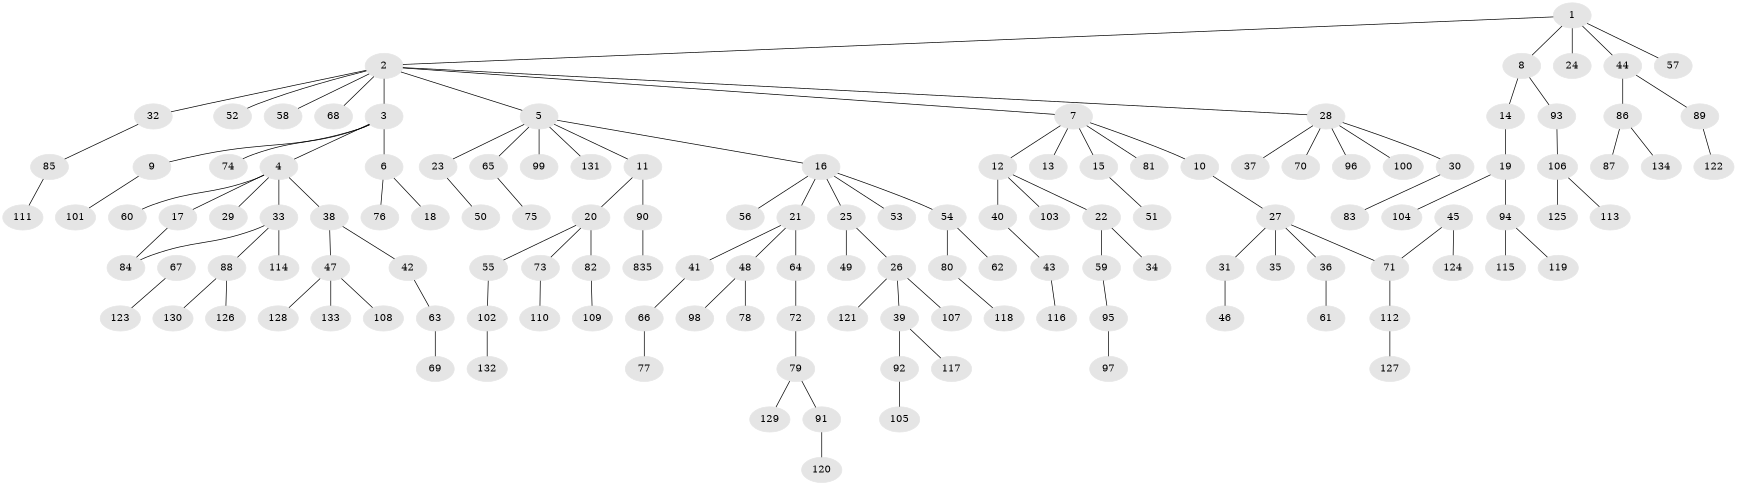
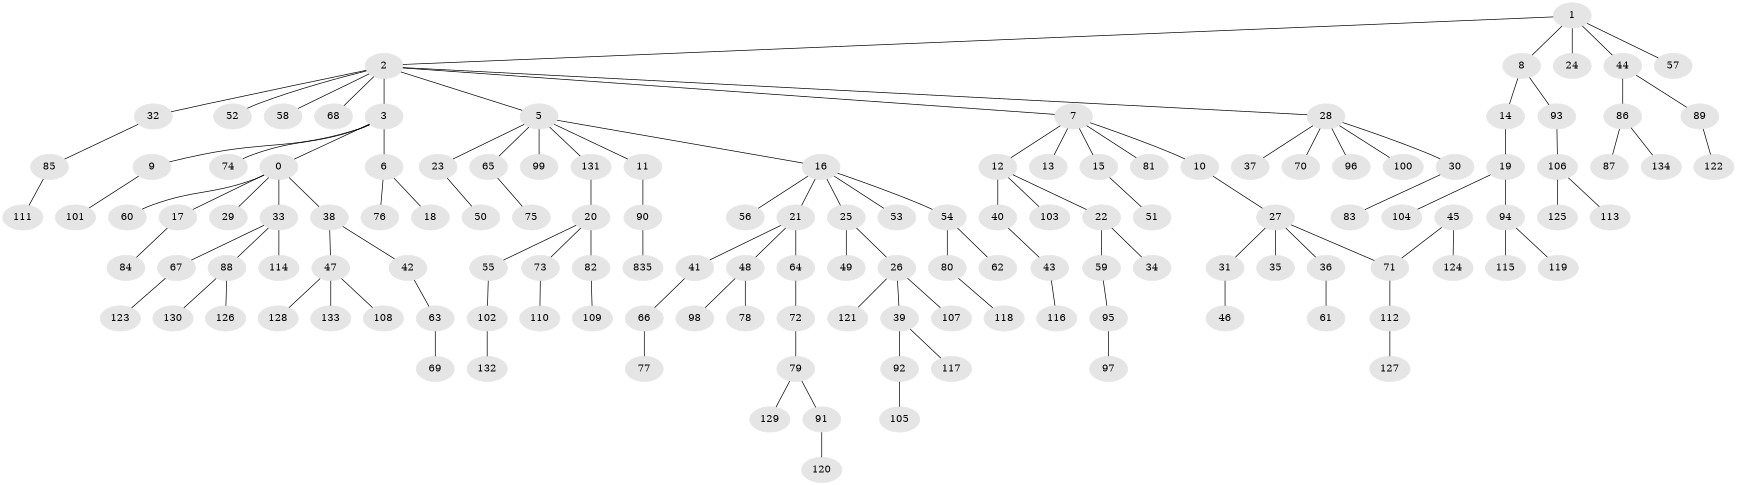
node "4": label "4" -> "0"
edge "11" -- "20": now "131" -- "20"
edge "33" -- "84": now "33" -- "67"
